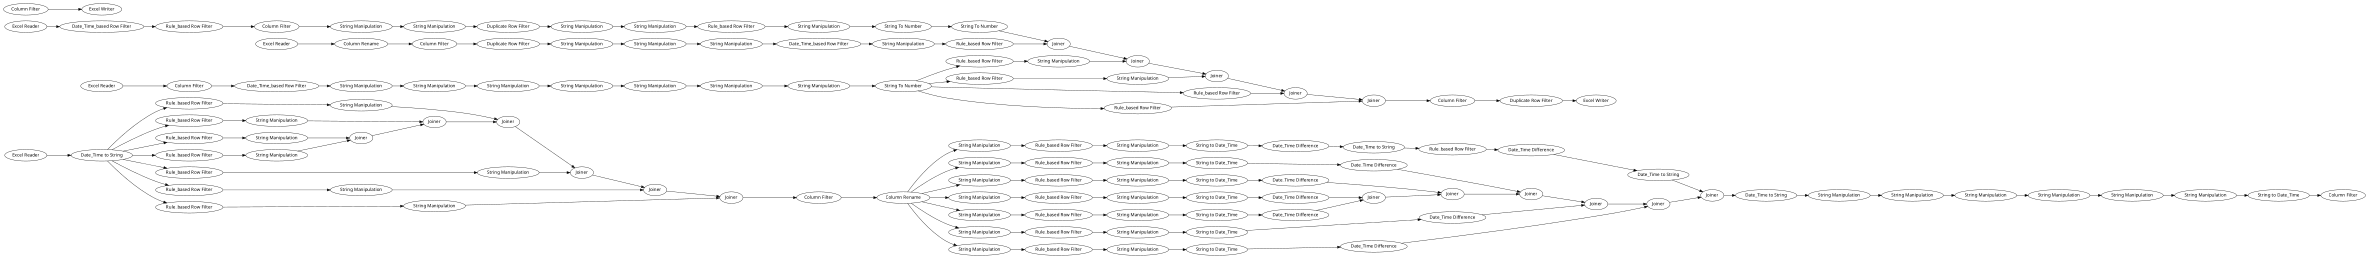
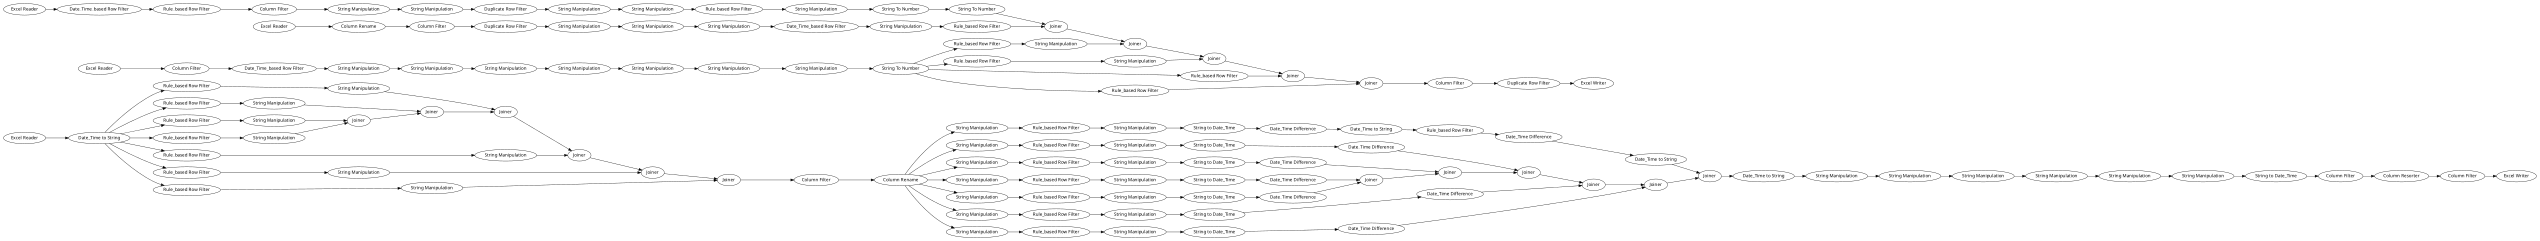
node "Column Resorter": added
